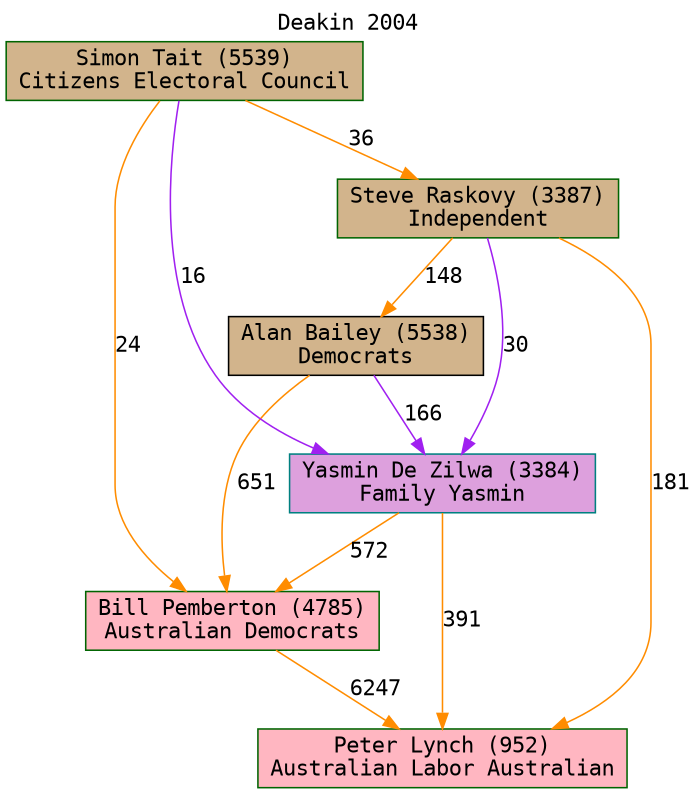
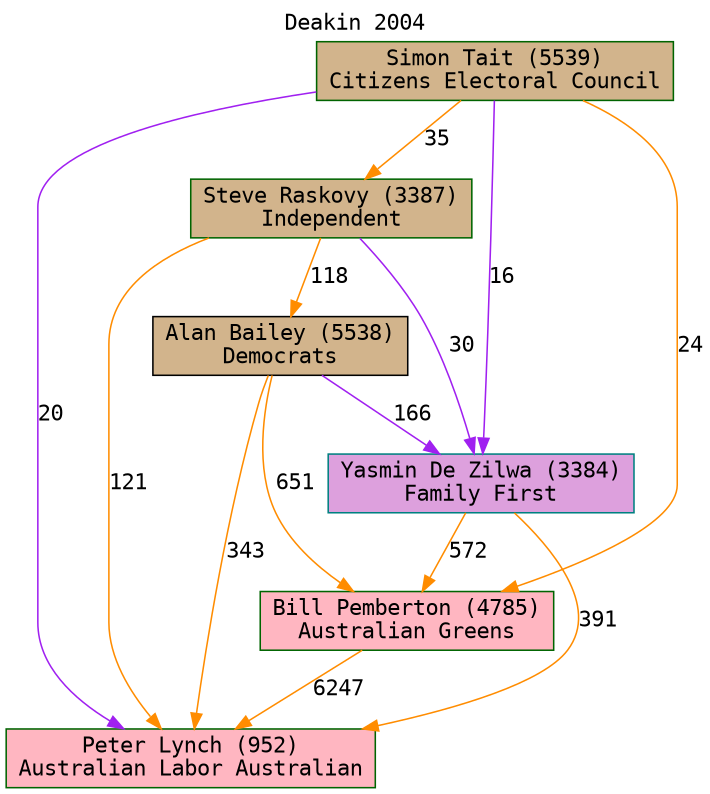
edge "Simon Tait (5539) Citizens Electoral Council" -> "Steve Raskovy (3387) Independent": label "36" -> "35"
edge "Steve Raskovy (3387) Independent" -> "Alan Bailey (5538) Democrats": label "148" -> "118"
edge "Simon Tait (5539) Citizens Electoral Council" -> "Peter Lynch (952) Australian Labor Australian": added, label "20"
node "Yasmin De Zilwa (3384) Family Yasmin": label "Yasmin De Zilwa (3384) Family Yasmin" -> "Yasmin De Zilwa (3384) Family First"
edge "Steve Raskovy (3387) Independent" -> "Peter Lynch (952) Australian Labor Australian": label "181" -> "121"
edge "Alan Bailey (5538) Democrats" -> "Peter Lynch (952) Australian Labor Australian": added, label "343"
node "Bill Pemberton (4785) Australian Democrats": label "Bill Pemberton (4785) Australian Democrats" -> "Bill Pemberton (4785) Australian Greens"
